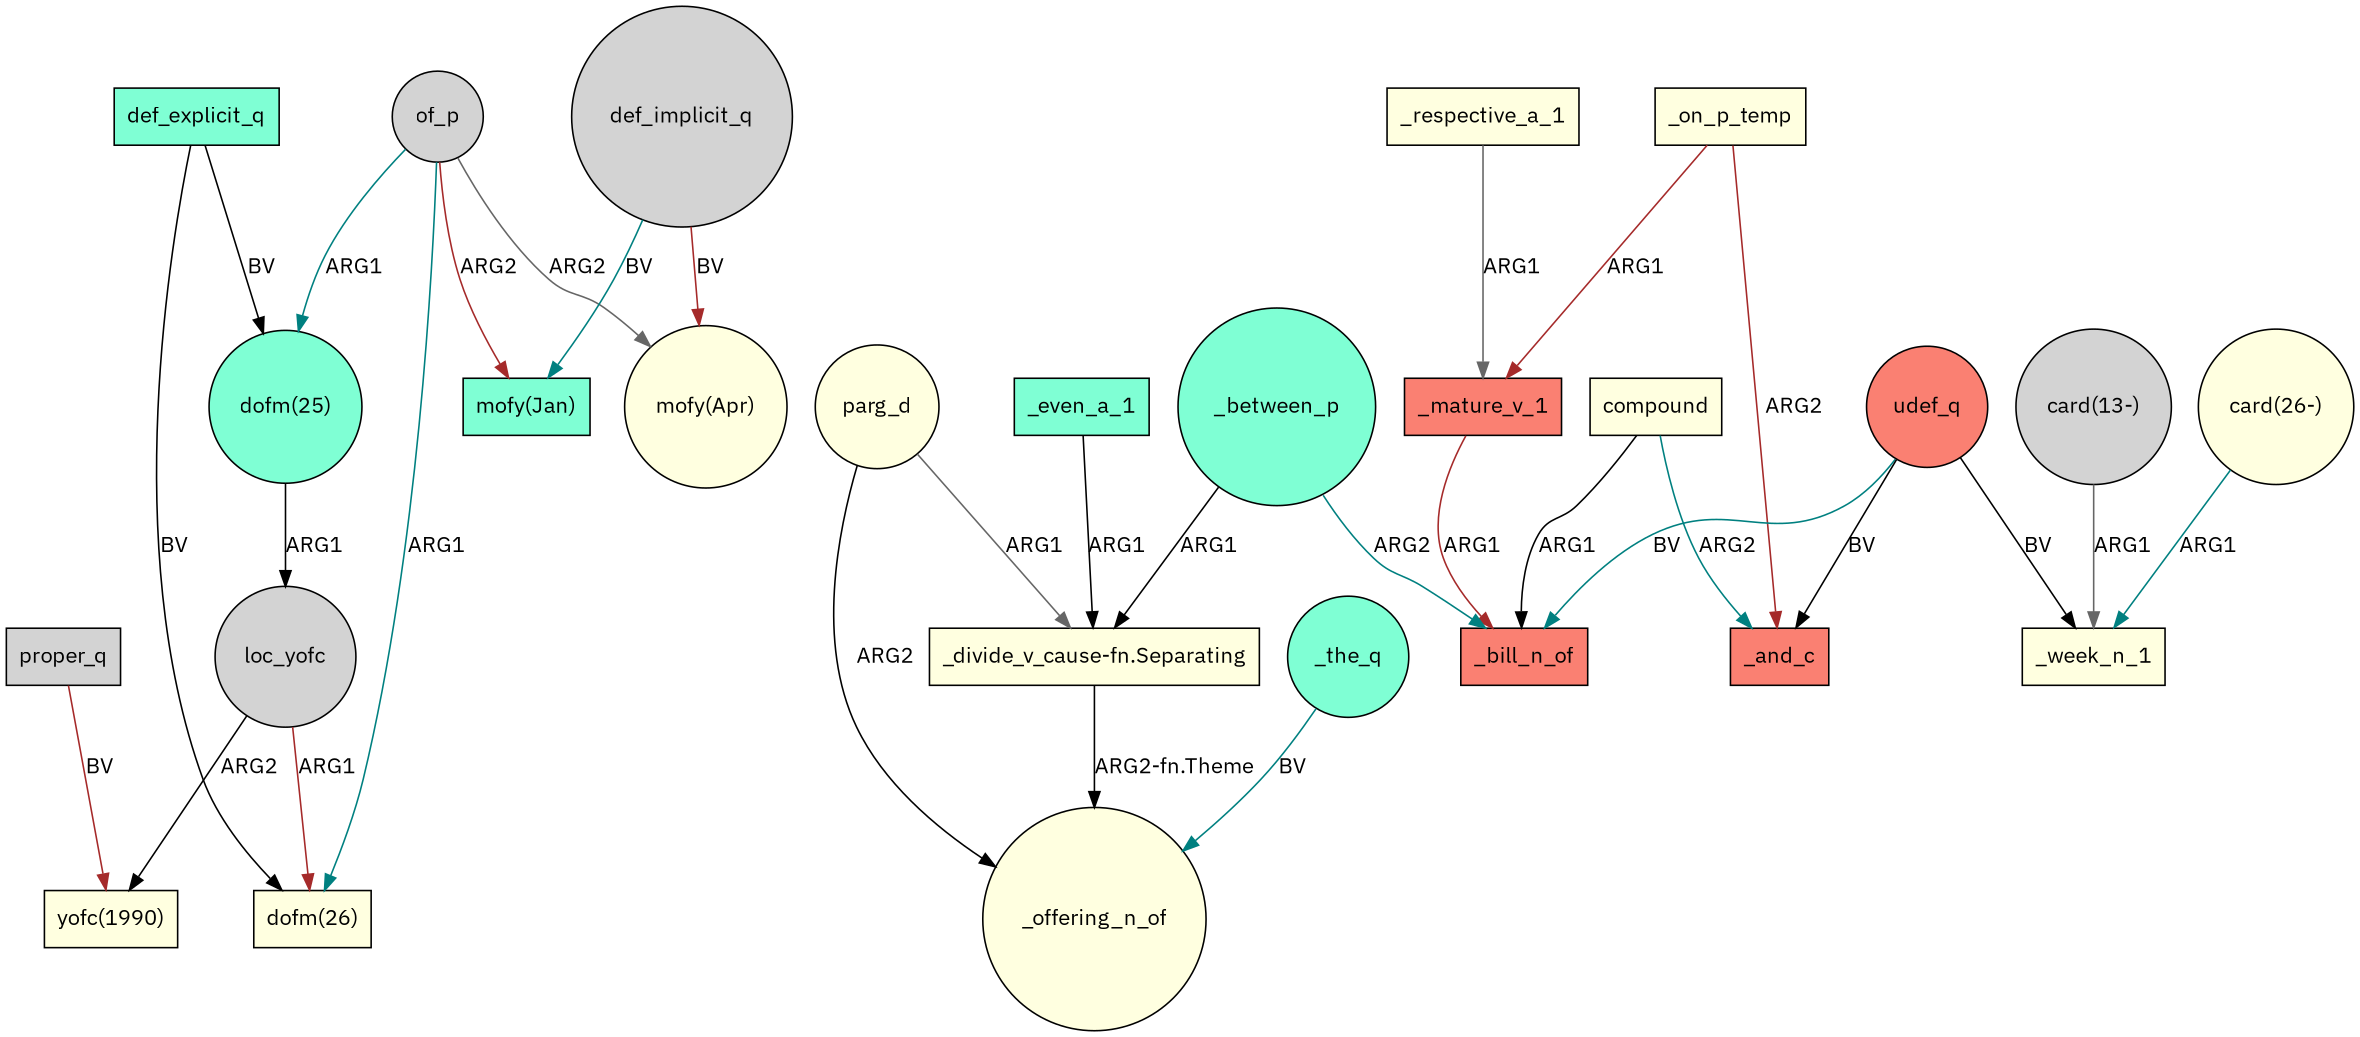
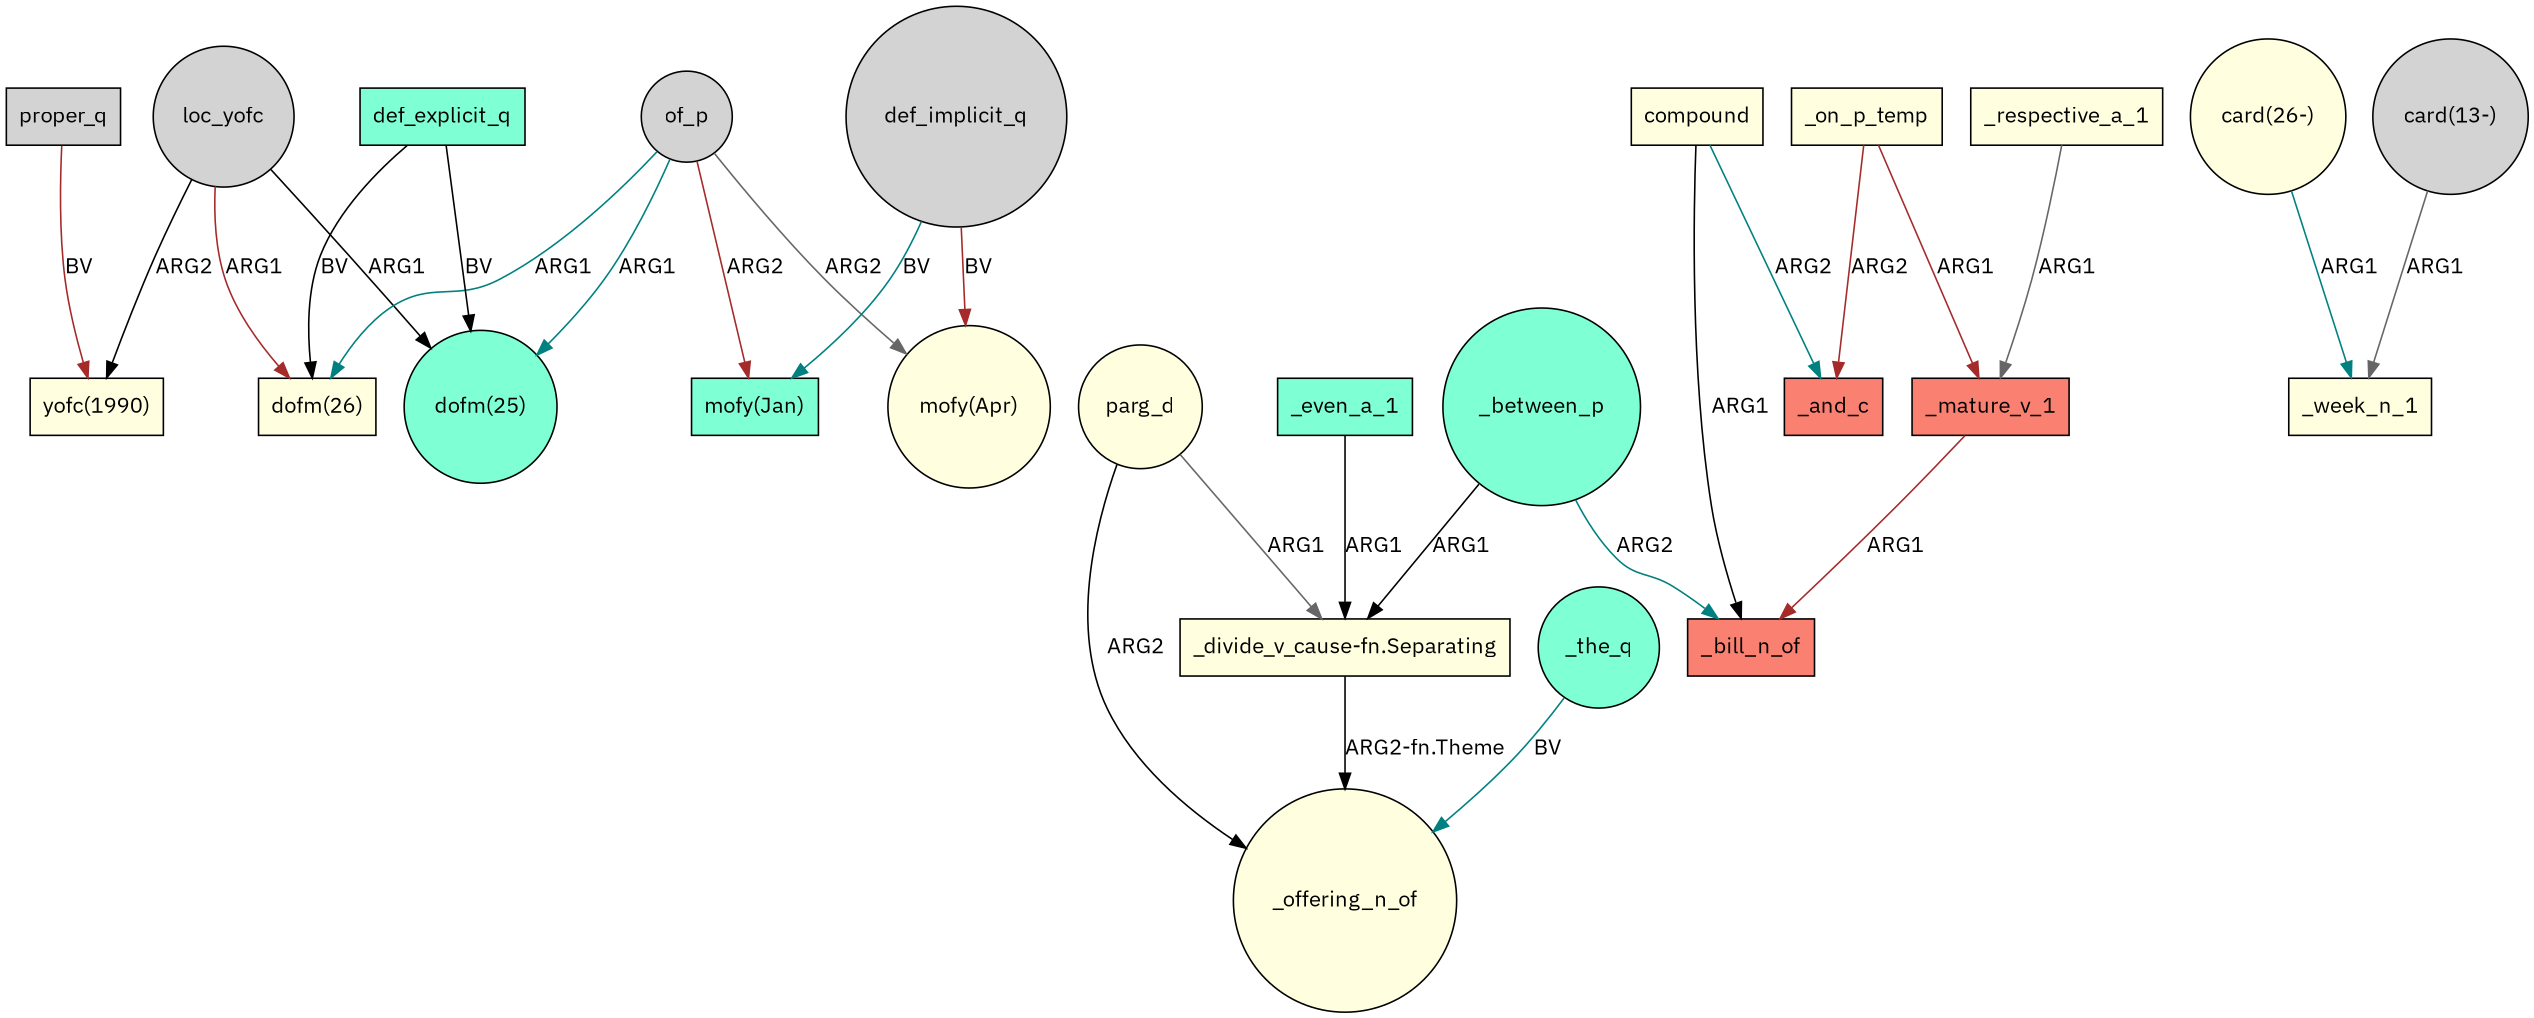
node "udef_q": removed
edge "dofm(25)" -> "loc_yofc": reversed
